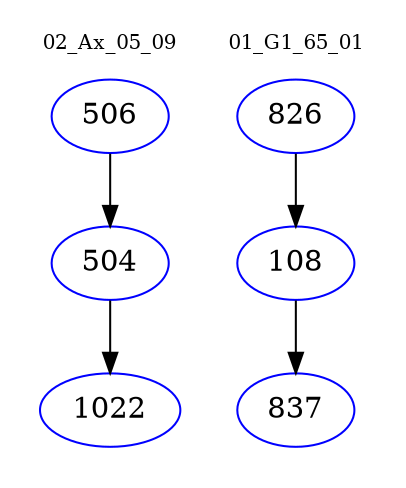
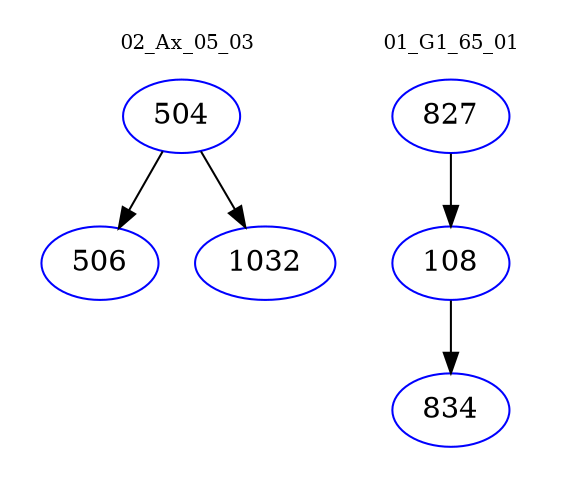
cluster "02_Ax_05_09": label "02_Ax_05_09" -> "02_Ax_05_03"
node "826": label "826" -> "827"
edge "506" -> "504": reversed
node "1022": label "1022" -> "1032"
node "837": label "837" -> "834"
